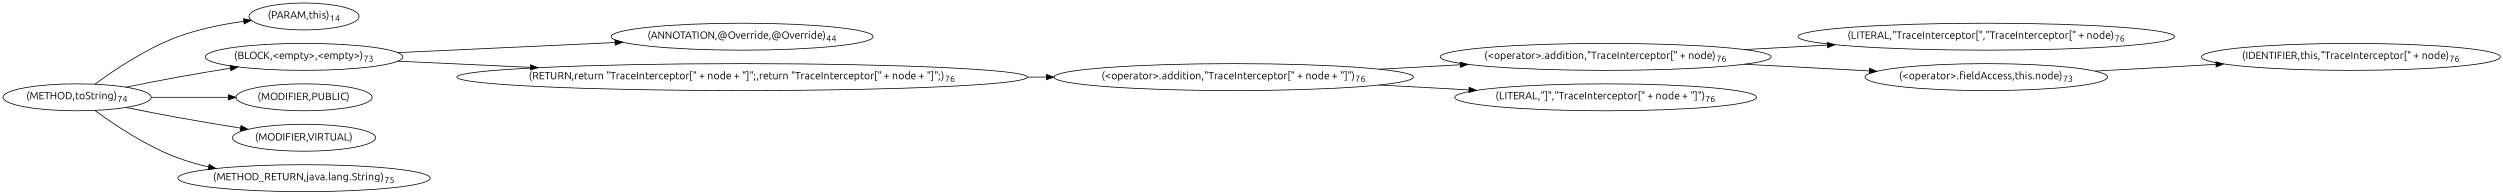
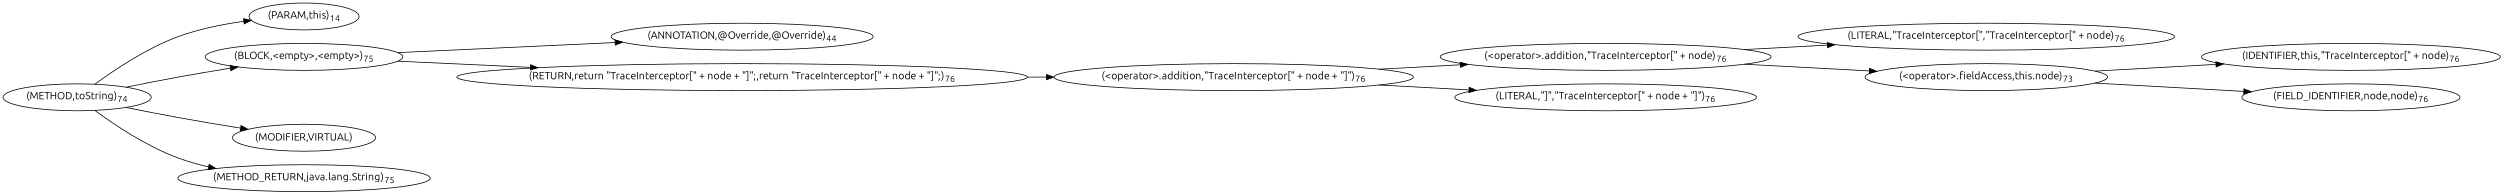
node "(BLOCK,<empty>,<empty>)": text "73" -> "75"
node "(MODIFIER,PUBLIC)": removed
node "(FIELD_IDENTIFIER,node,node)": added
